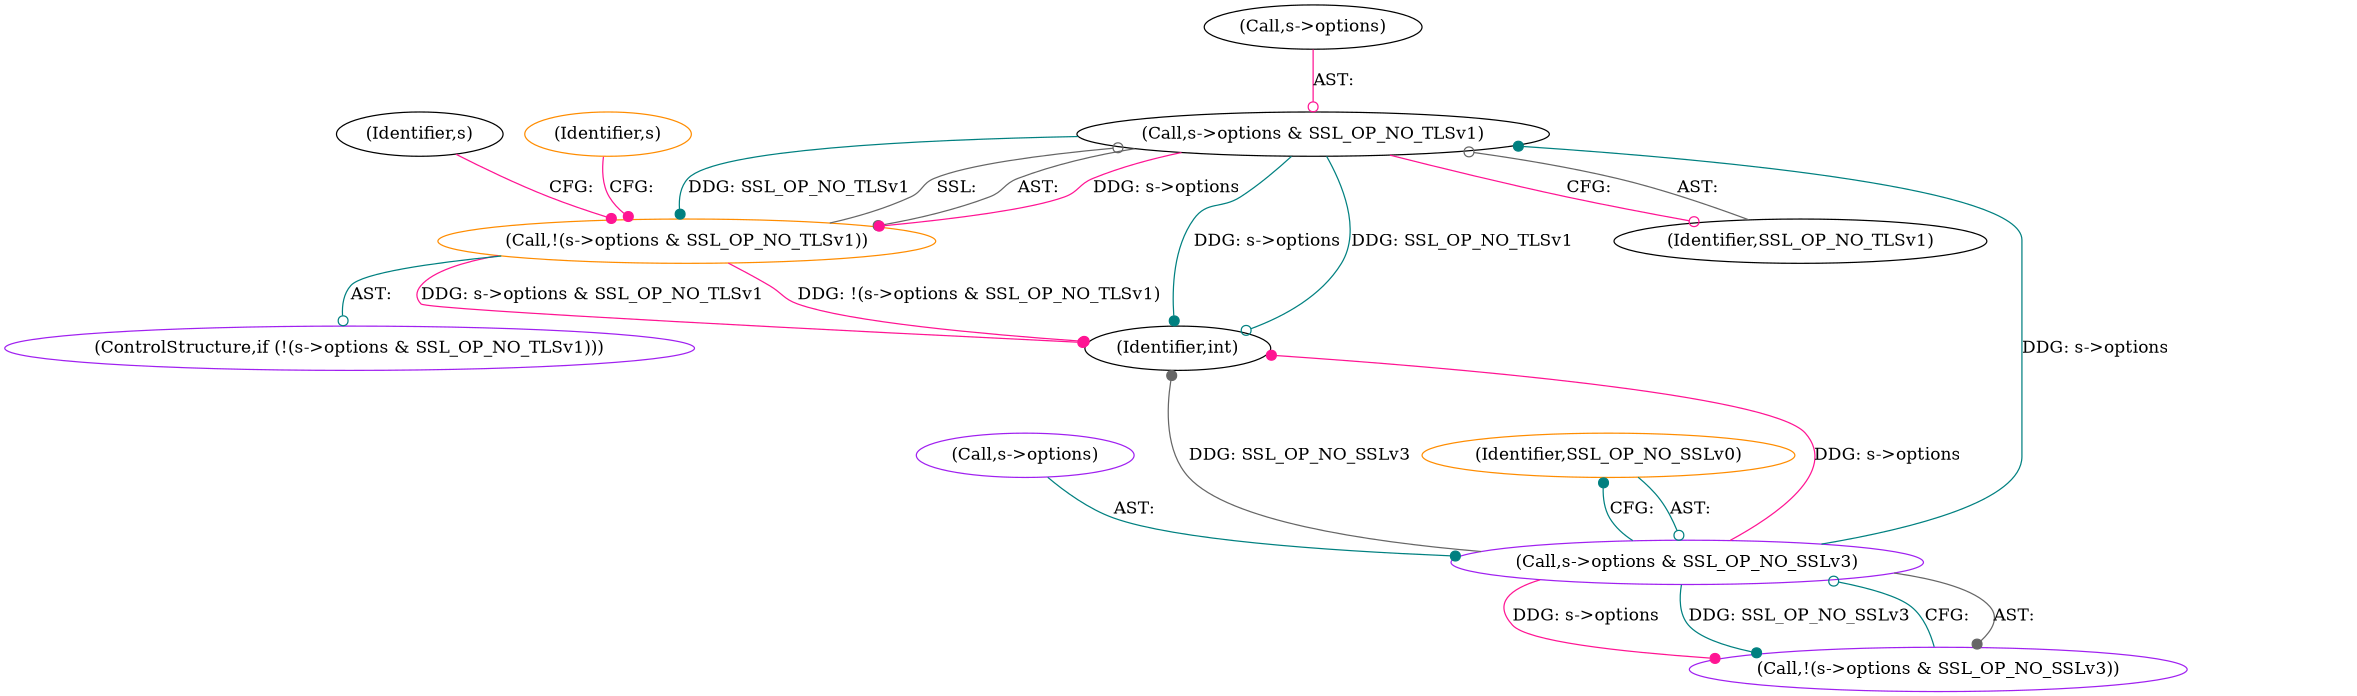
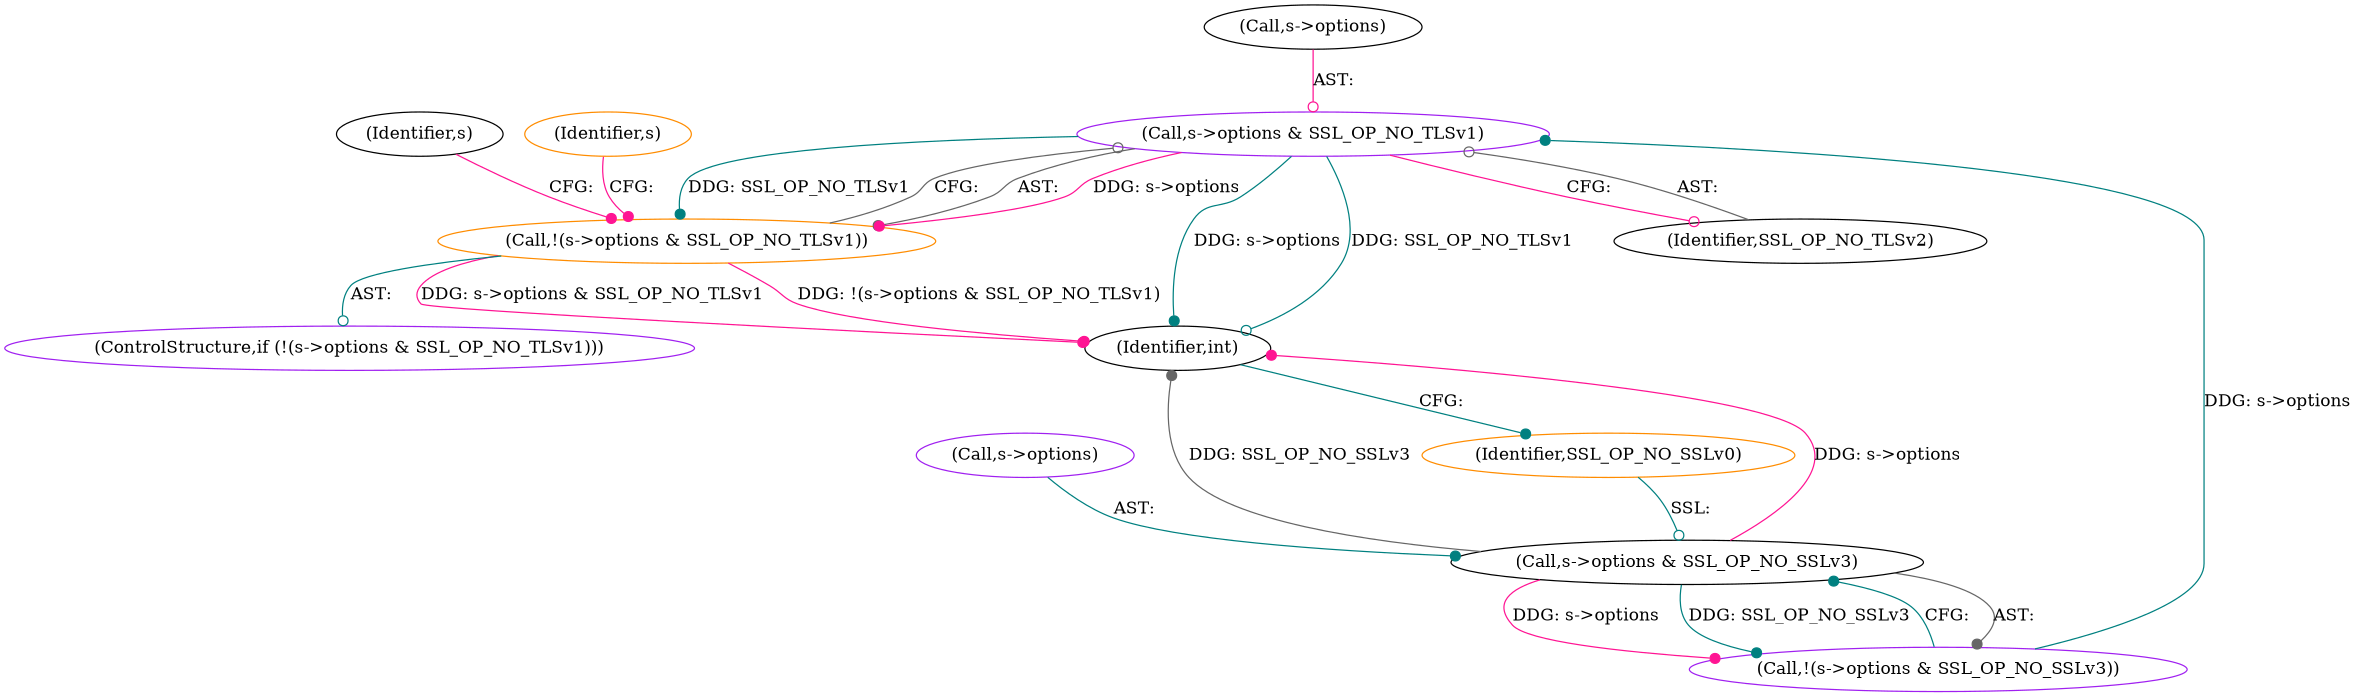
node "(Call,s->options & SSL_OP_NO_TLSv1)": color black -> purple
edge "(Call,!(s->options & SSL_OP_NO_TLSv1))" -> "(Call,s->options & SSL_OP_NO_TLSv1)": label "SSL: " -> "CFG: "
edge "(Call,s->options & SSL_OP_NO_SSLv3)" -> "(Call,s->options & SSL_OP_NO_TLSv1)": now "(Call,!(s->options & SSL_OP_NO_SSLv3))" -> "(Call,s->options & SSL_OP_NO_TLSv1)"
node "(Identifier,SSL_OP_NO_TLSv1)": label "(Identifier,SSL_OP_NO_TLSv1)" -> "(Identifier,SSL_OP_NO_TLSv2)"
edge "(Identifier,SSL_OP_NO_SSLv0)" -> "(Call,s->options & SSL_OP_NO_SSLv3)": label "AST: " -> "SSL: "
edge "(Call,s->options & SSL_OP_NO_SSLv3)" -> "(Identifier,SSL_OP_NO_SSLv0)": now "(Identifier,int)" -> "(Identifier,SSL_OP_NO_SSLv0)"
node "(Call,s->options & SSL_OP_NO_SSLv3)": color purple -> black
edge "(Call,!(s->options & SSL_OP_NO_SSLv3))" -> "(Call,s->options & SSL_OP_NO_SSLv3)": arrowhead odot -> dot
